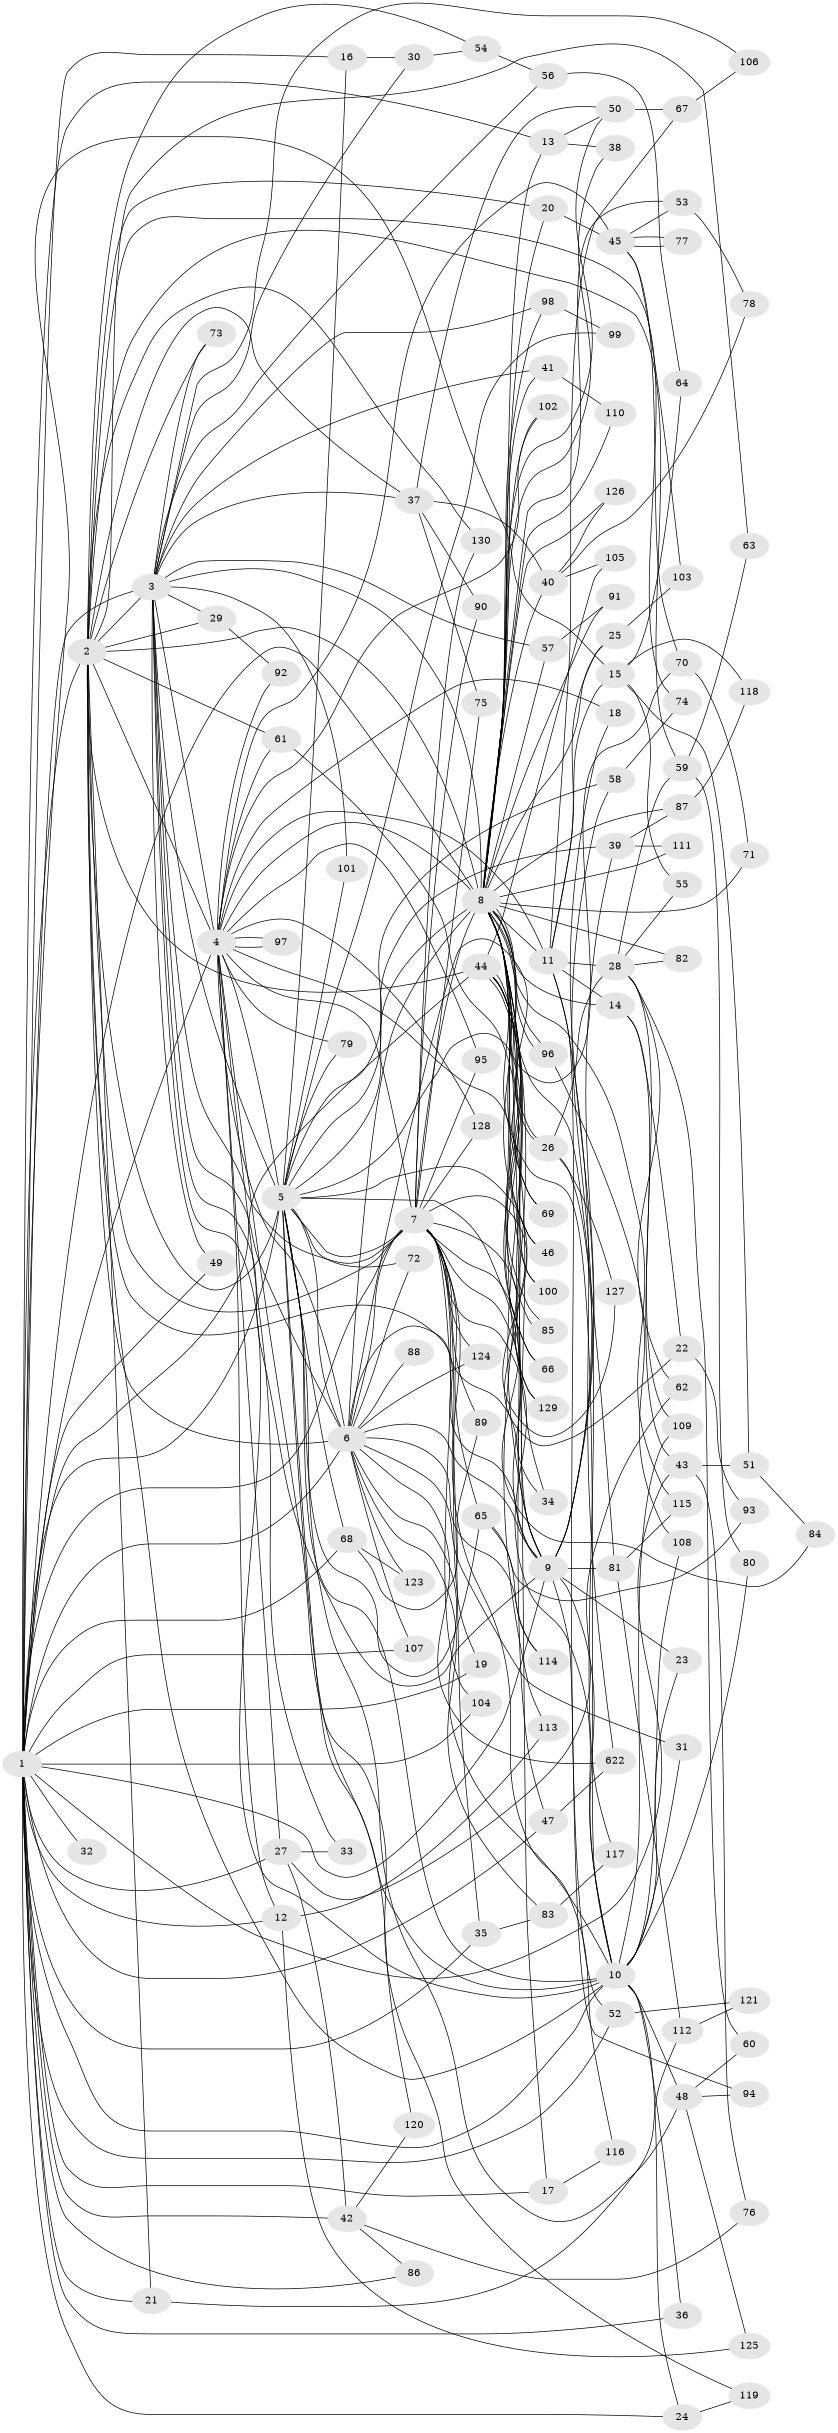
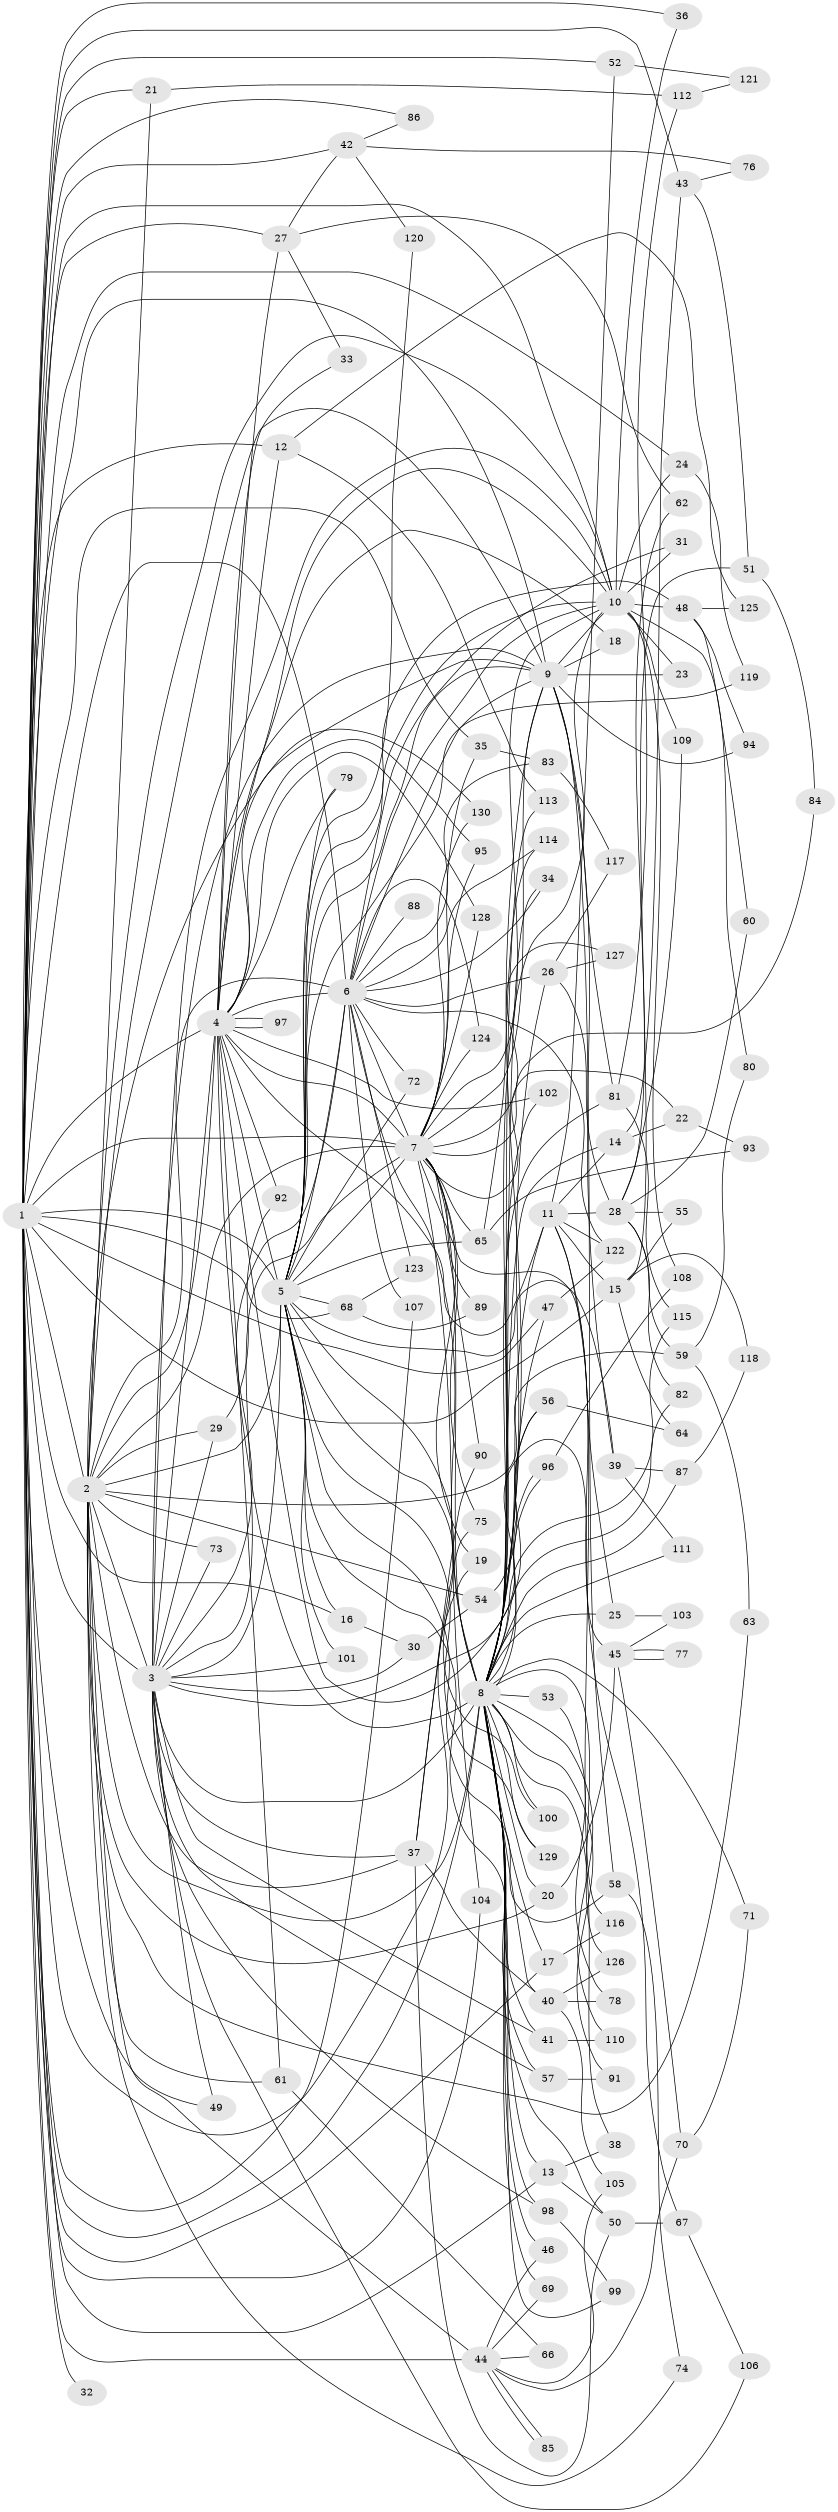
edge "53" -- "45": removed
node "622": label "622" -> "122"
